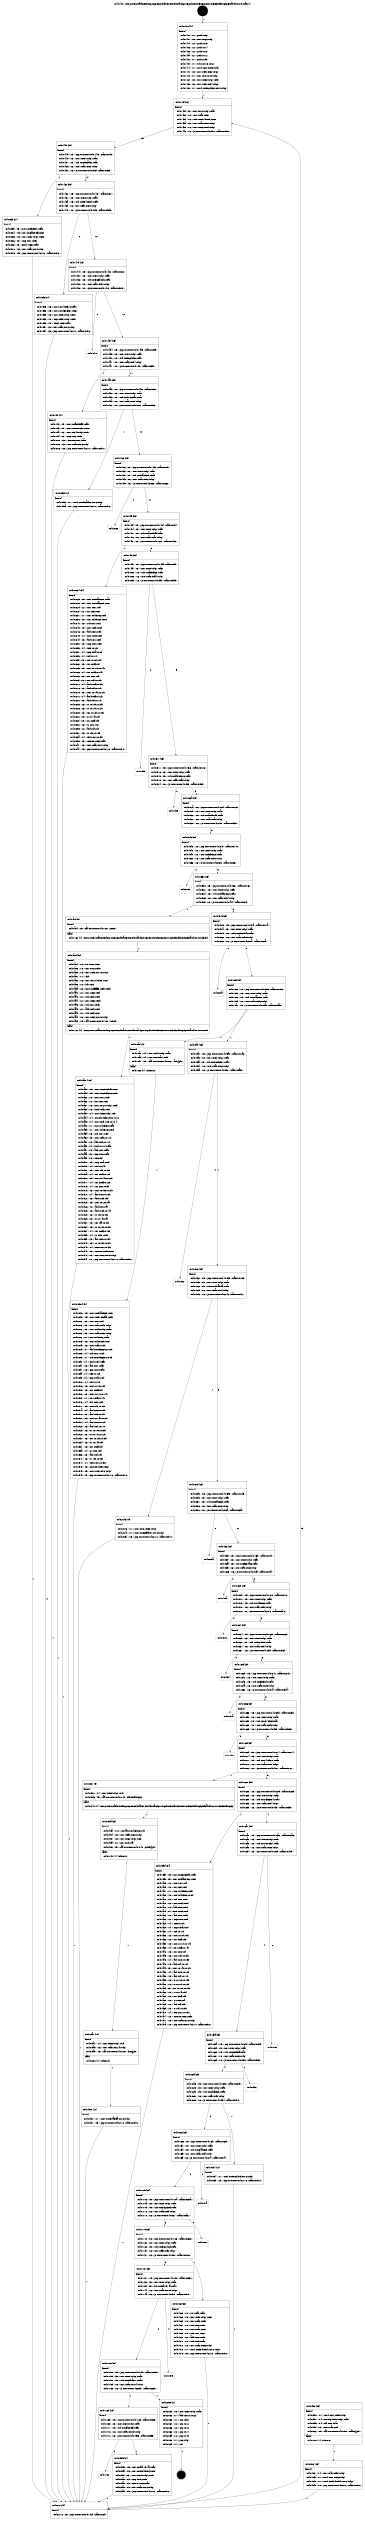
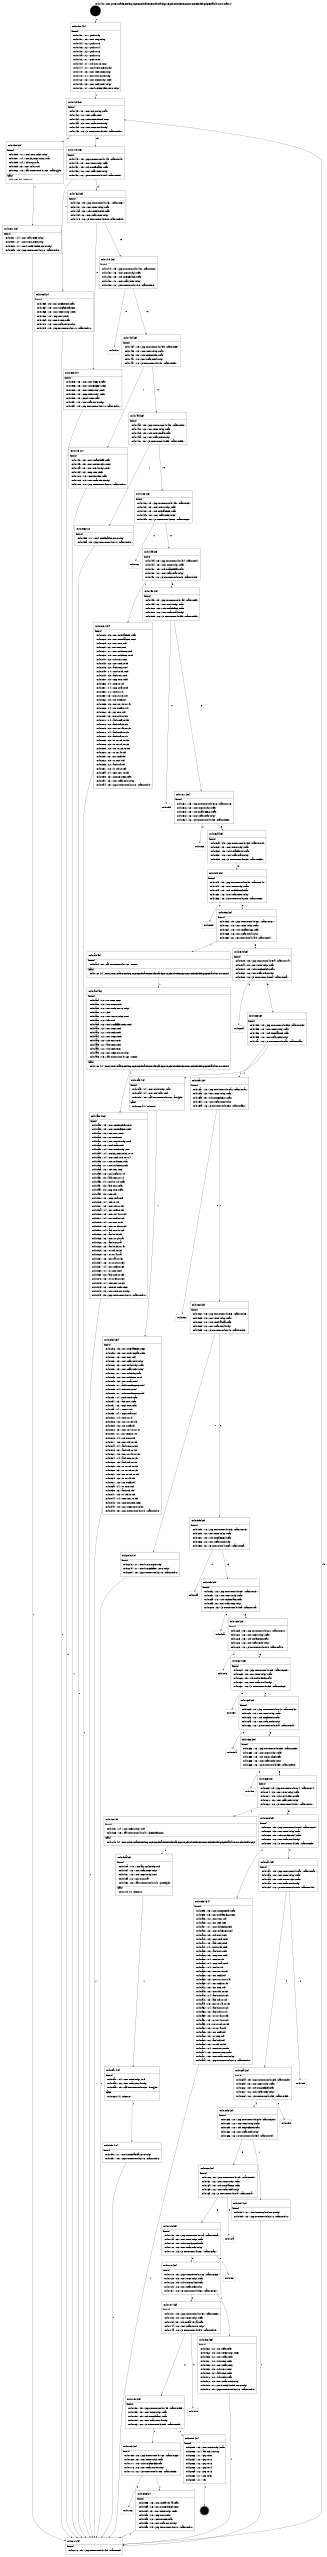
edge "0x40142f [26]" -> "0x4019b0 [23]": added, label "1"
